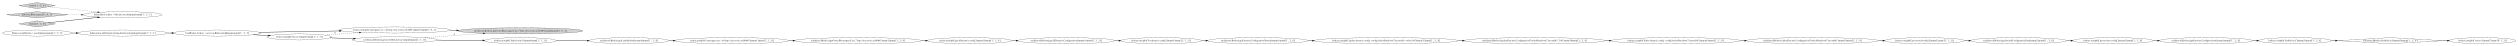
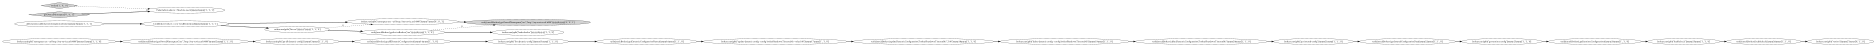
edge "getOwnedNamespaces['0', '0', '1']" -> "PulsarAdmin admin = Mockito.mock()@@@3@@@['1', '1', '1']": style dashed -> bold
node "brokers['0', '1', '0']": removed
node "Brokers mockBrokers = mock()@@@4@@@['1', '1', '1']": removed
node "verify(mockBrokers).getLeaderBroker()@@@10@@@['1', '1', '0']": removed
node "verify(mockBrokers).healthcheck()@@@26@@@['1', '1', '0']": shape diamond -> ellipse
